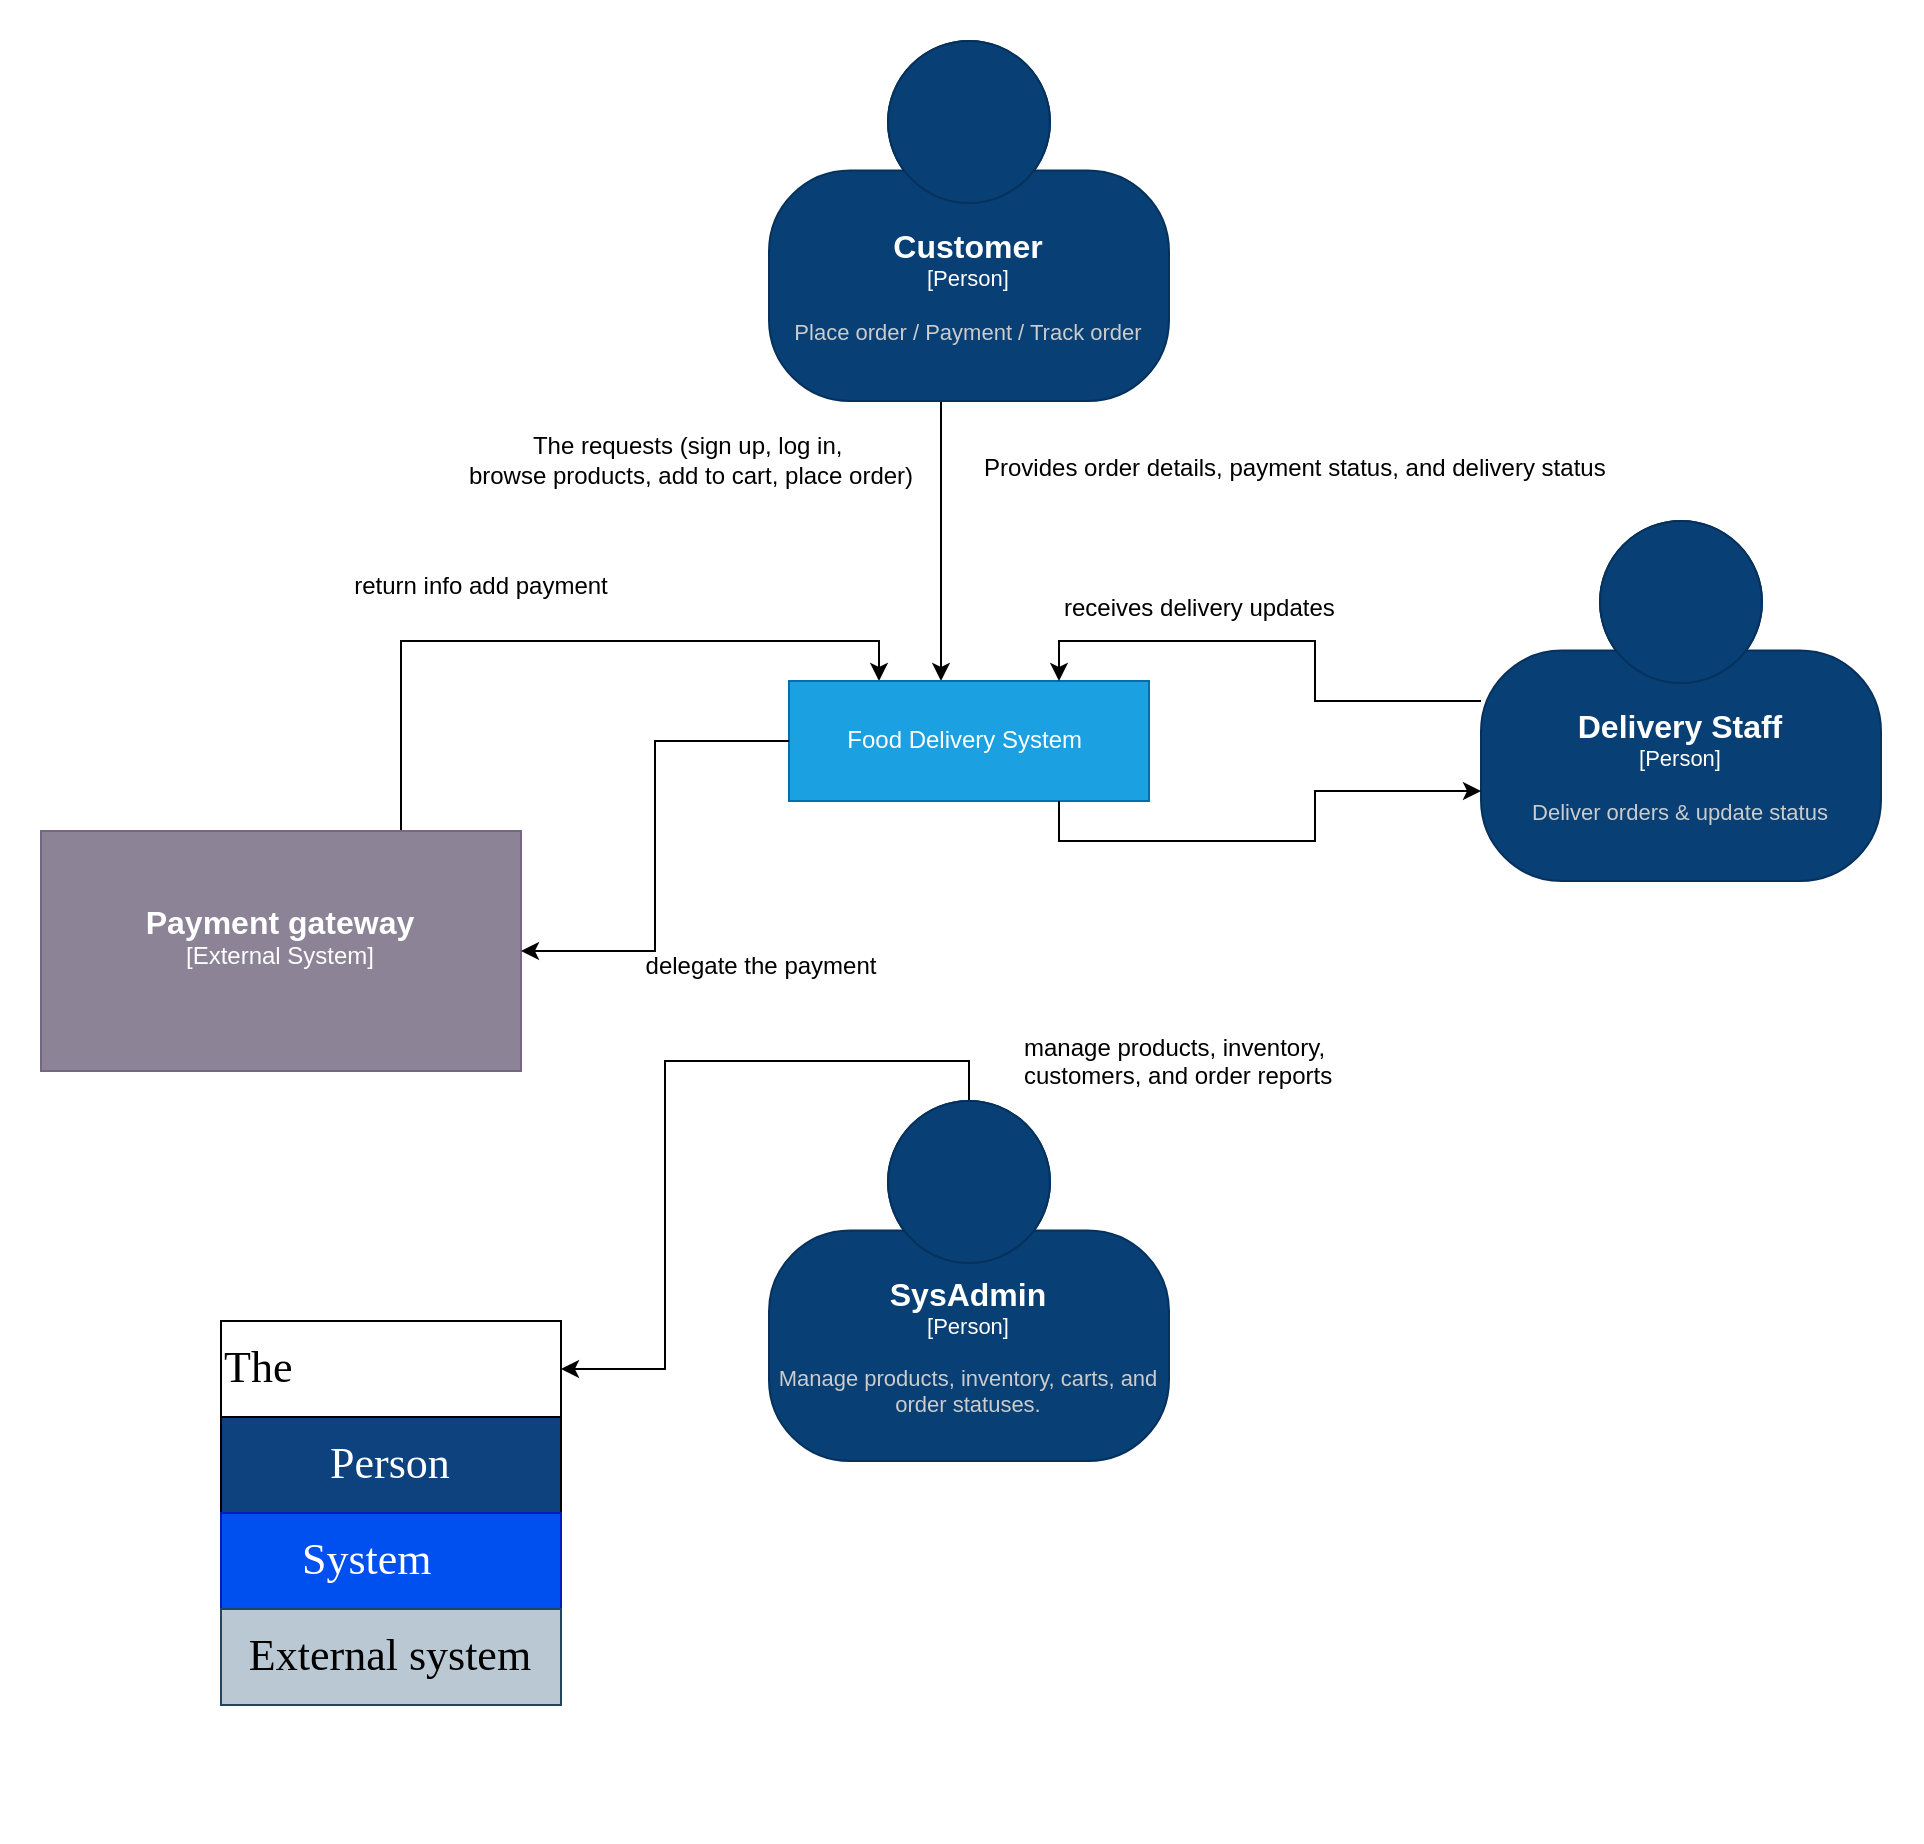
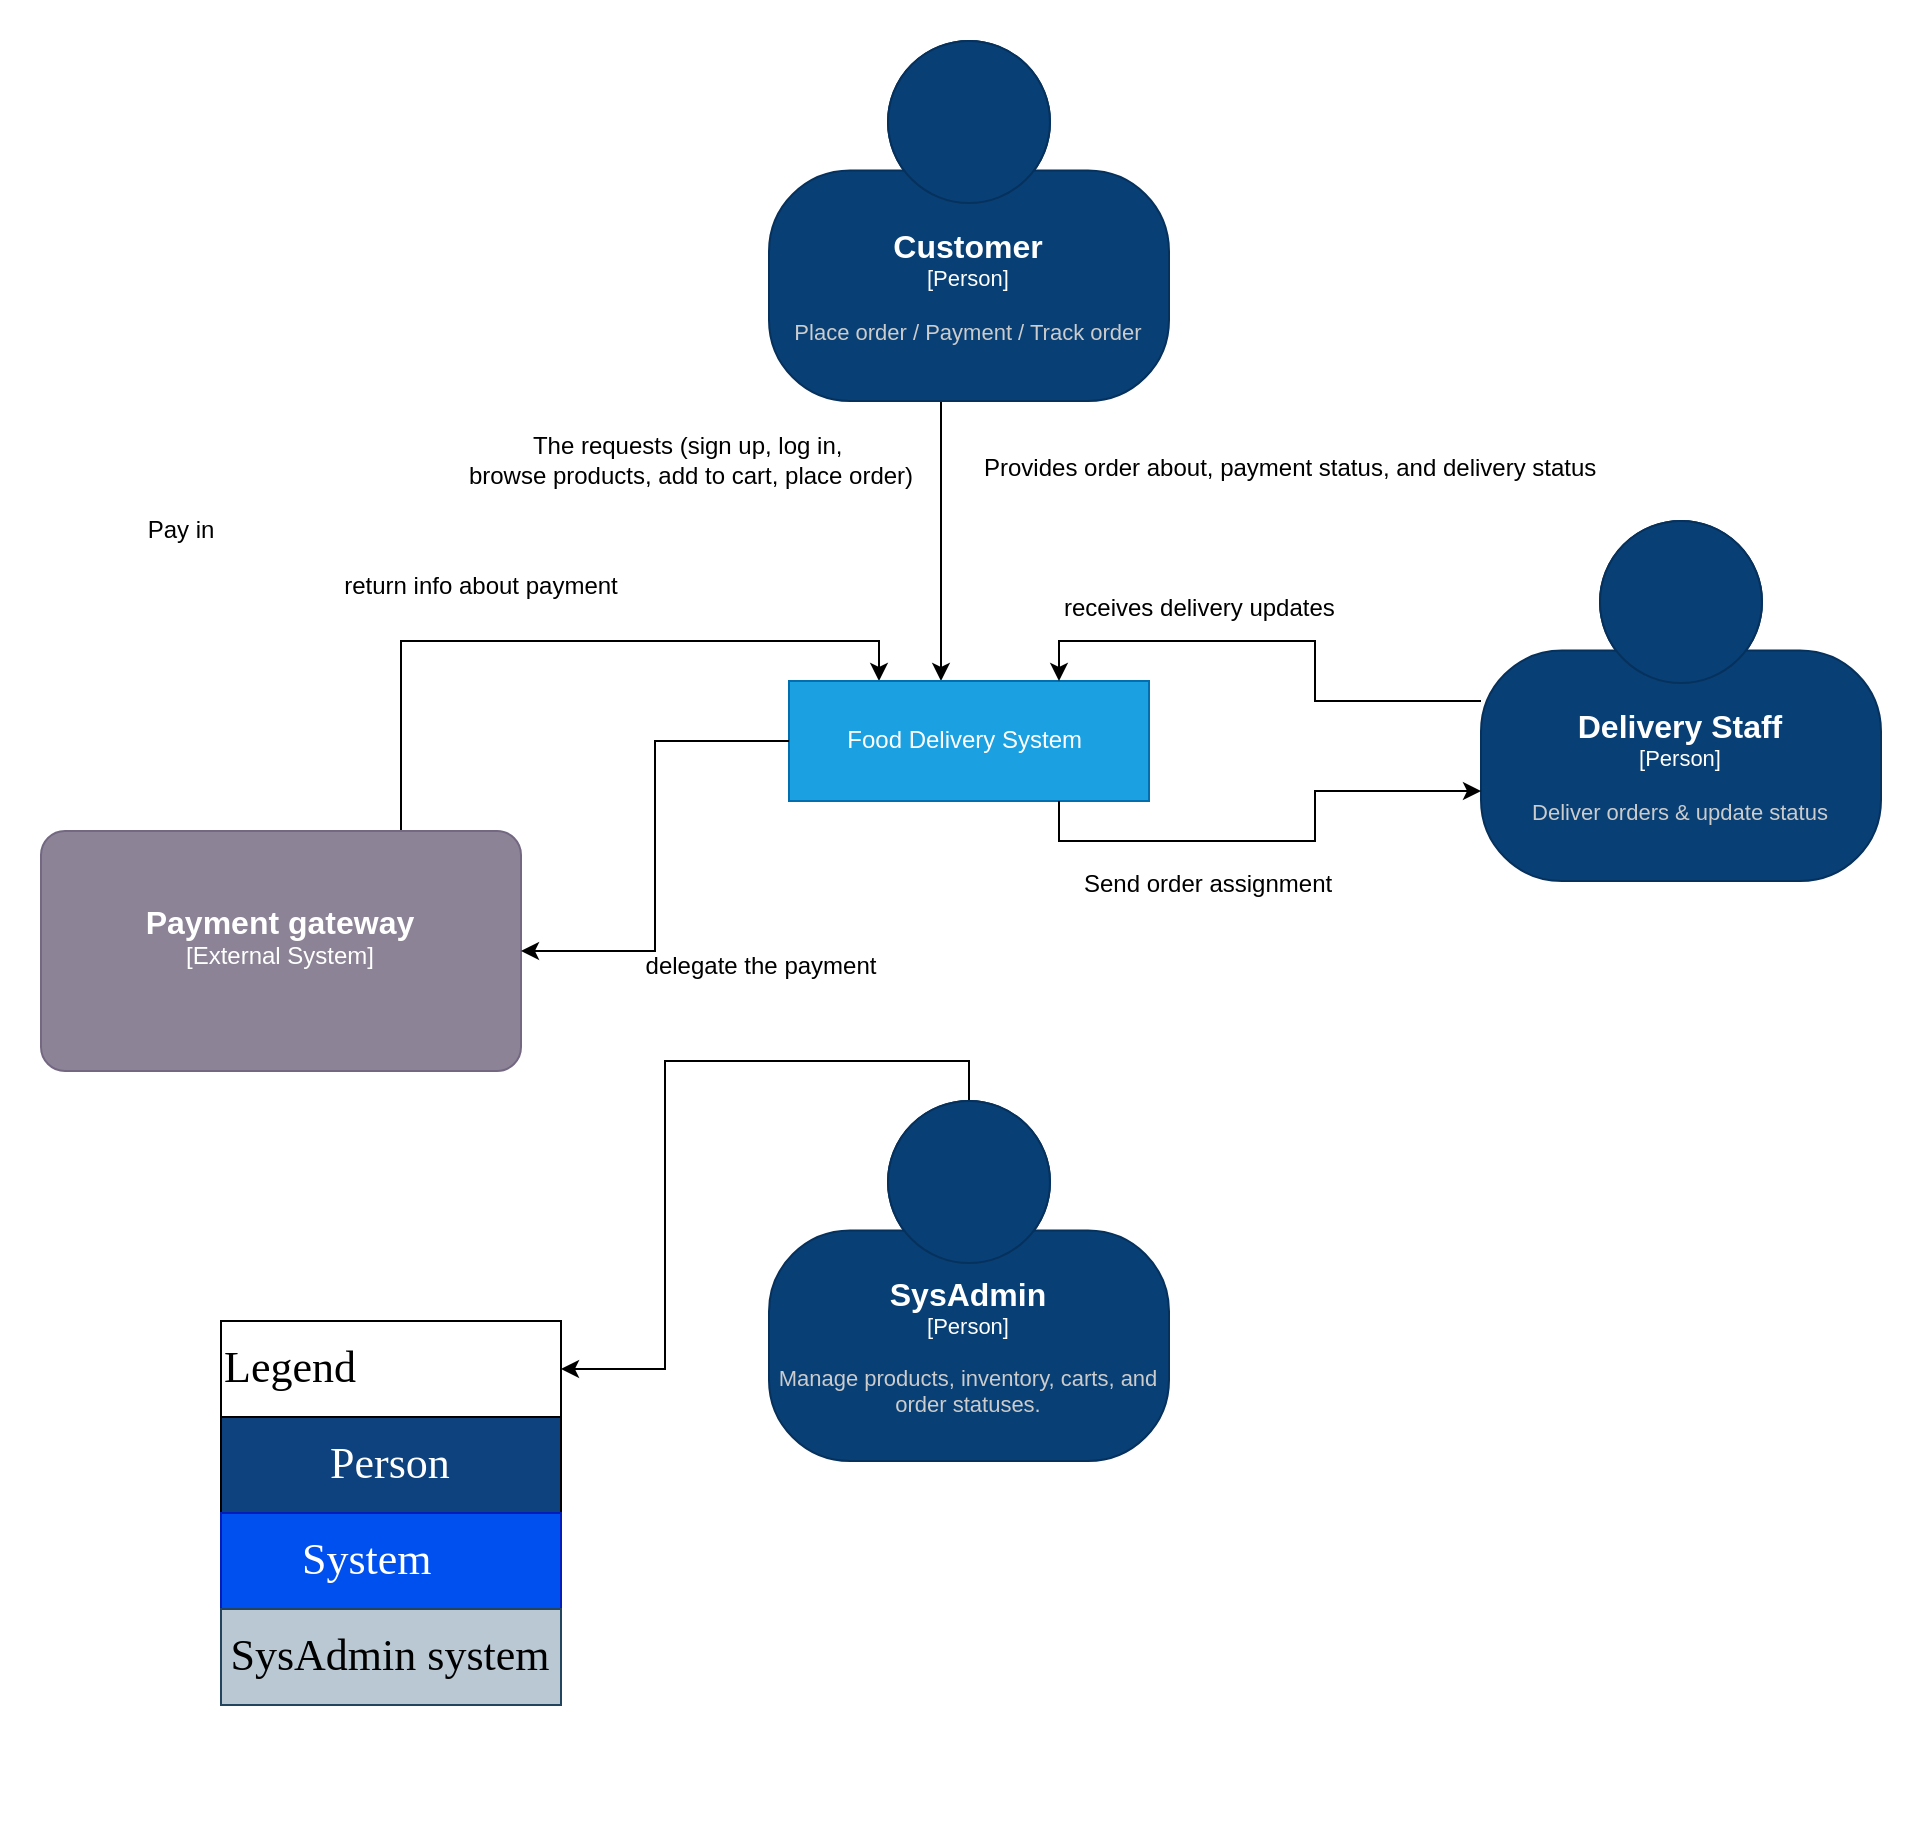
node "Provides order details, payment status, and delivery status": label "Provides order details, payment status, and delivery status" -> "Provides order about, payment status, and delivery status"
node "Pay in": added
node "return info add payment": label "return info add payment" -> "return info about payment"
node "Send order assignment": added
node "Payment gateway [External System]": shape rectangle -> rounded rectangle
node "manage products, inventory, customers, and order reports": removed
node "The": label "The" -> "Legend"
node "External system": label "External system" -> "SysAdmin system"
